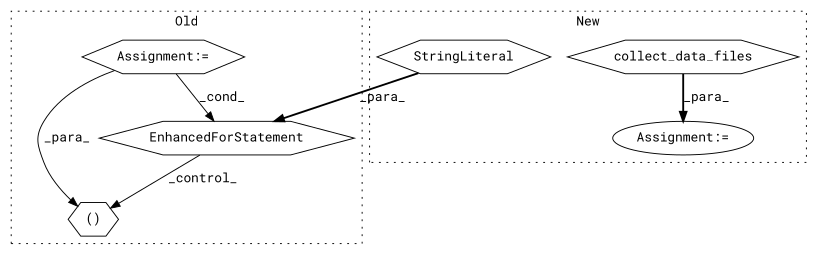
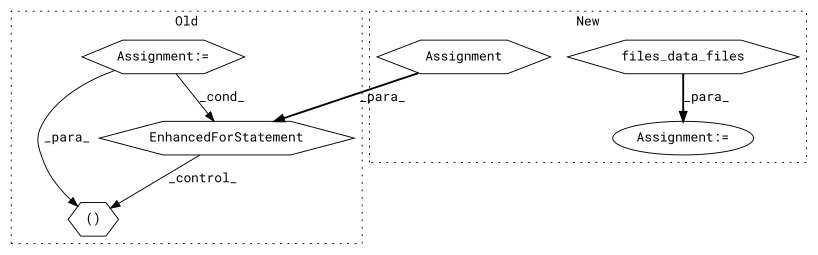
node "StringLiteral": label "StringLiteral" -> "Assignment"
node "collect_data_files": label "collect_data_files" -> "files_data_files"
